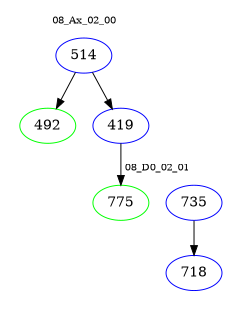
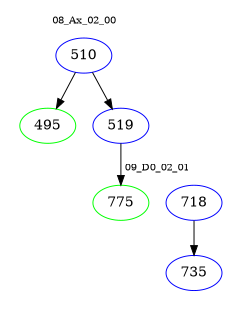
node "514": label "514" -> "510"
node "492": label "492" -> "495"
node "419": label "419" -> "519"
cluster "08_D0_02_01": label "08_D0_02_01" -> "09_D0_02_01"
edge "735" -> "718": reversed
